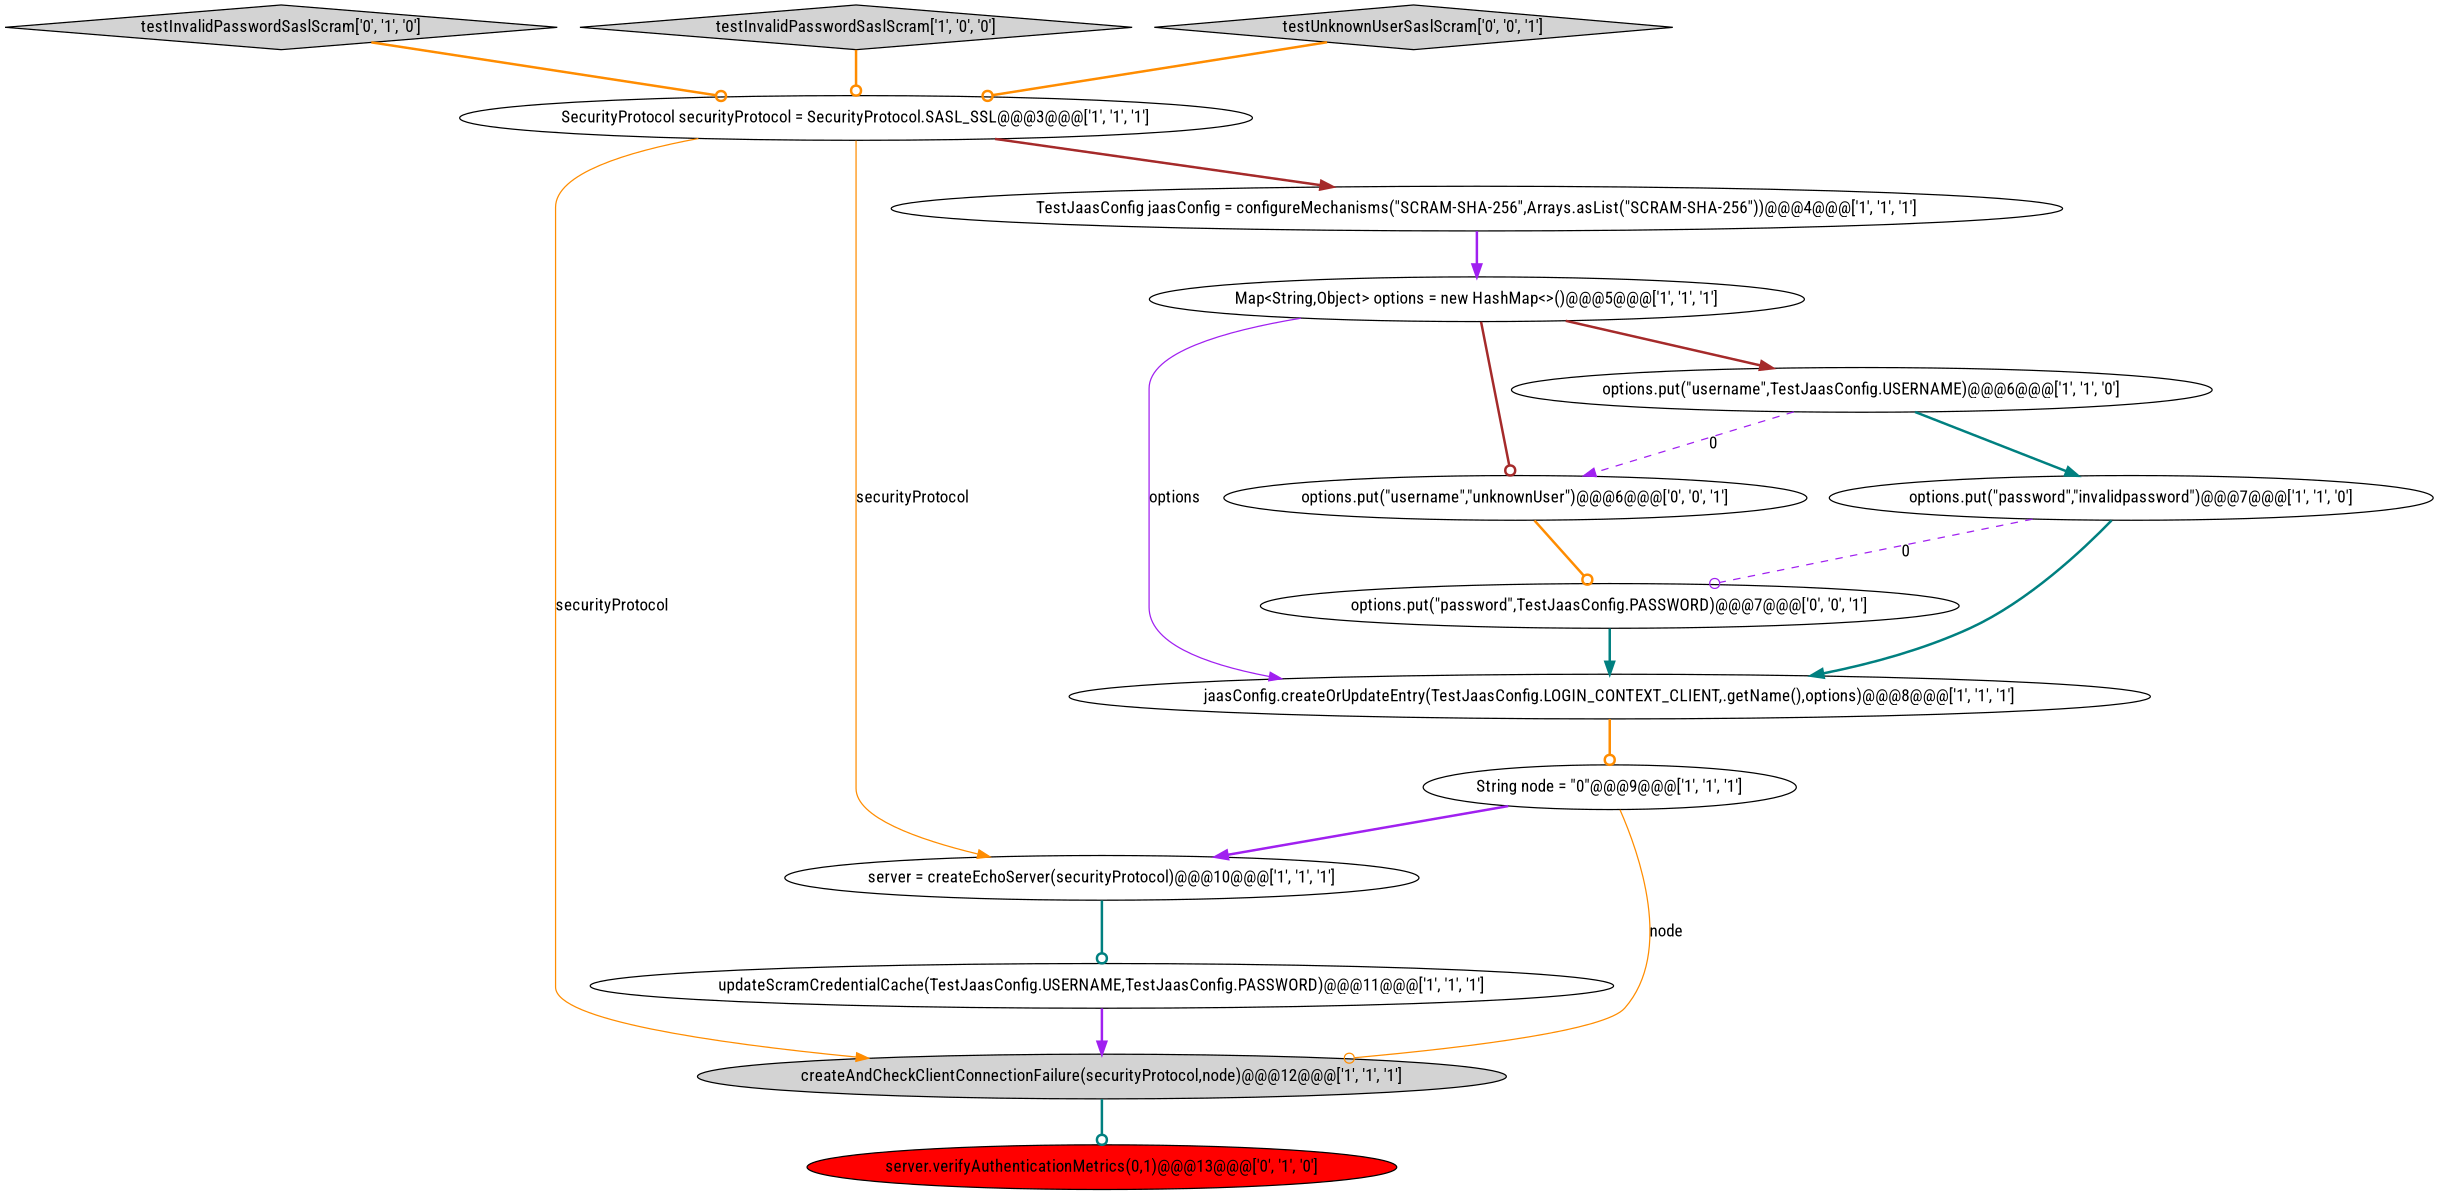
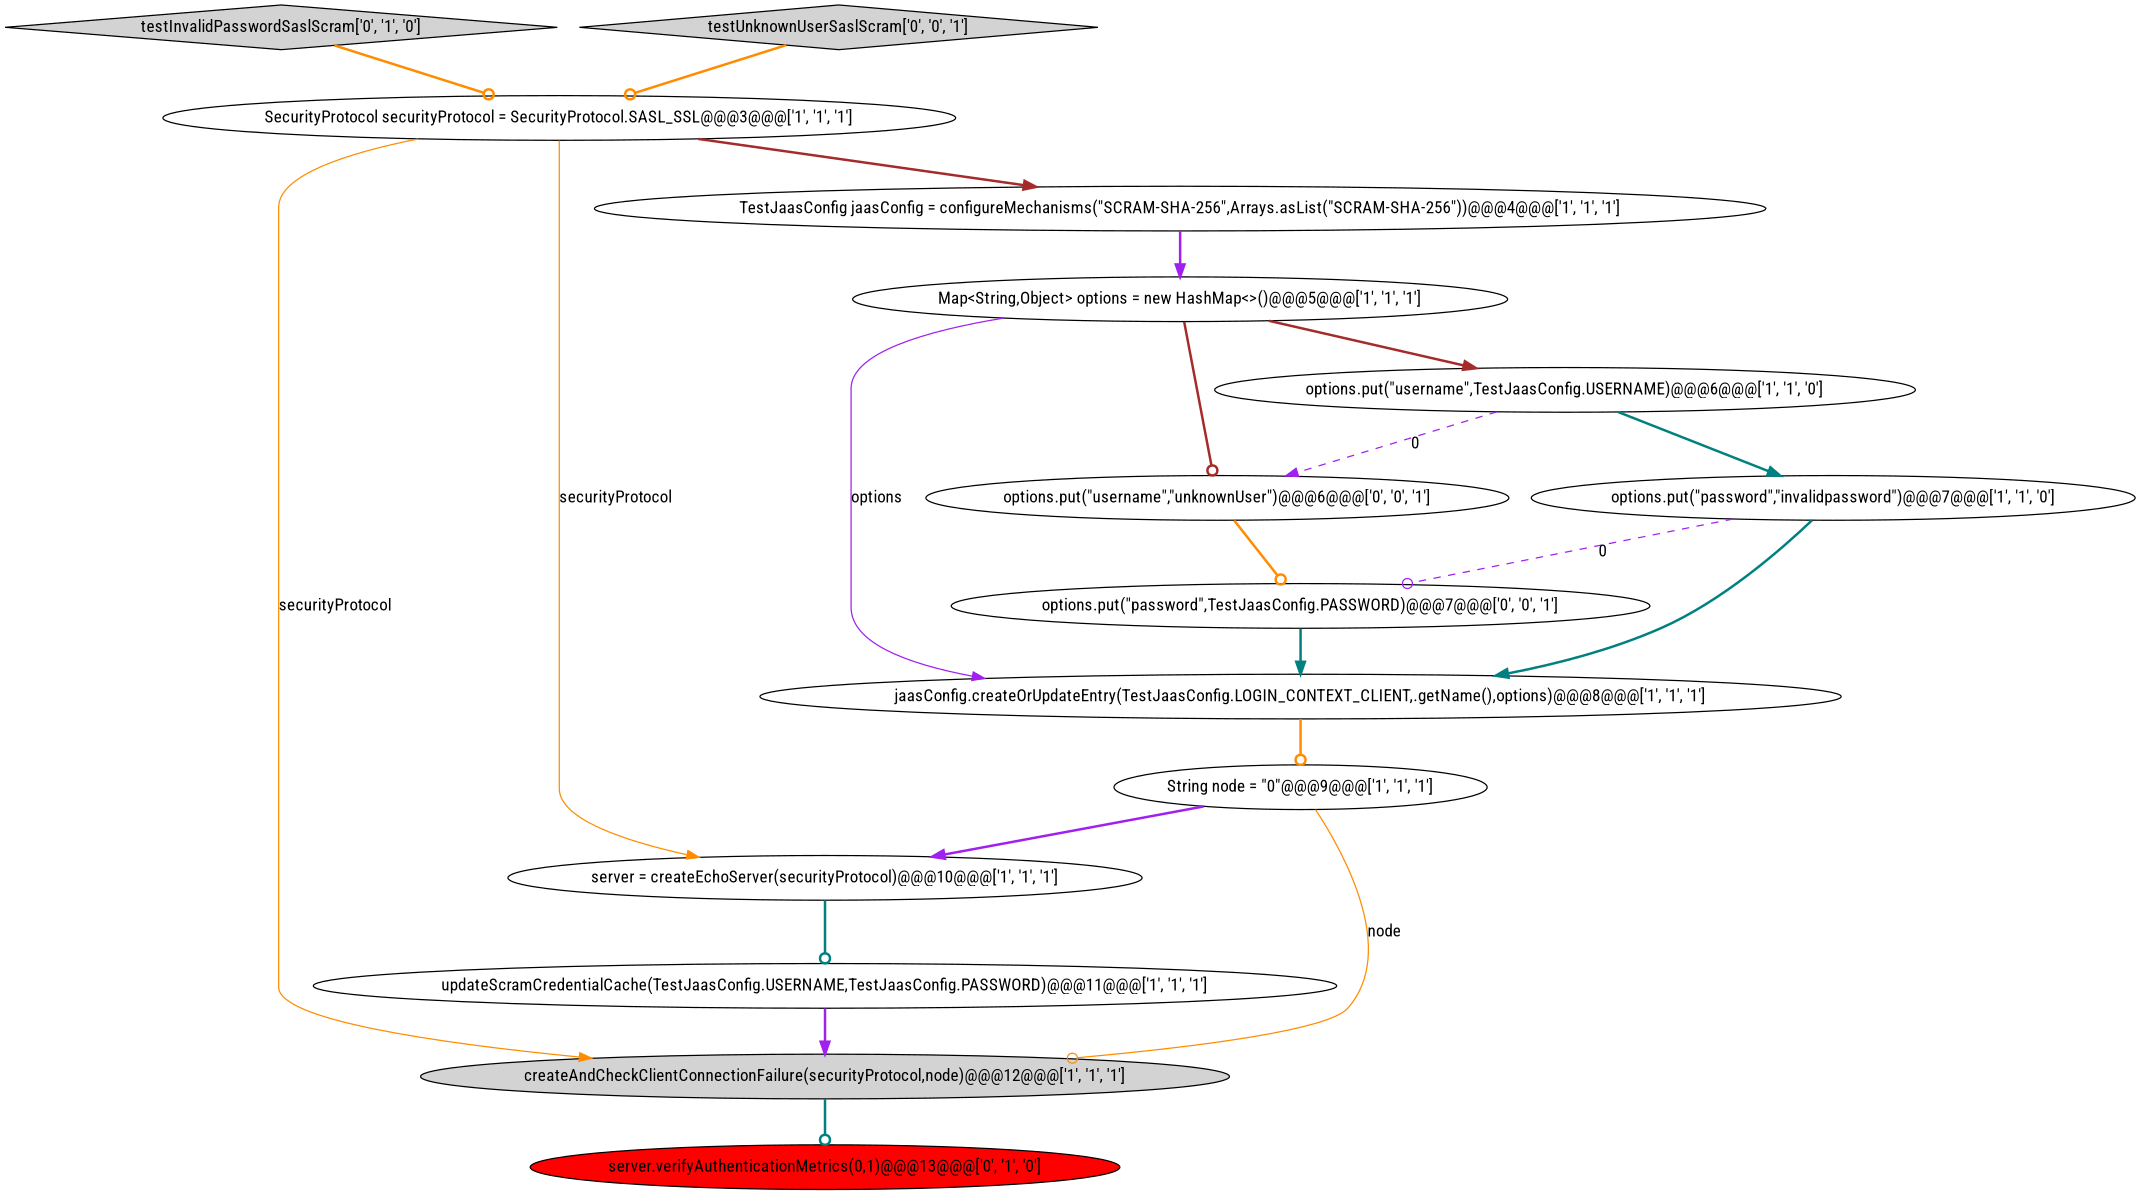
node "testInvalidPasswordSaslScram['1', '0', '0']": removed
